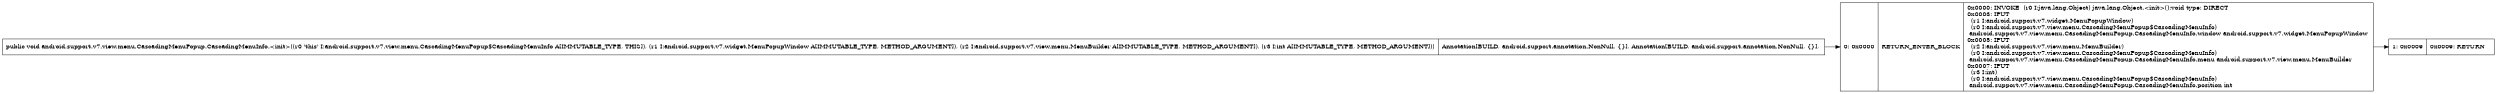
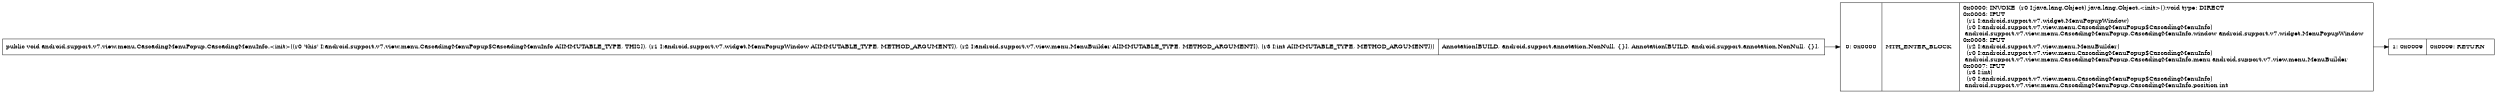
node "0: 0x0000": text "RETURN_ENTER_BLOCK" -> "MTH_ENTER_BLOCK"
